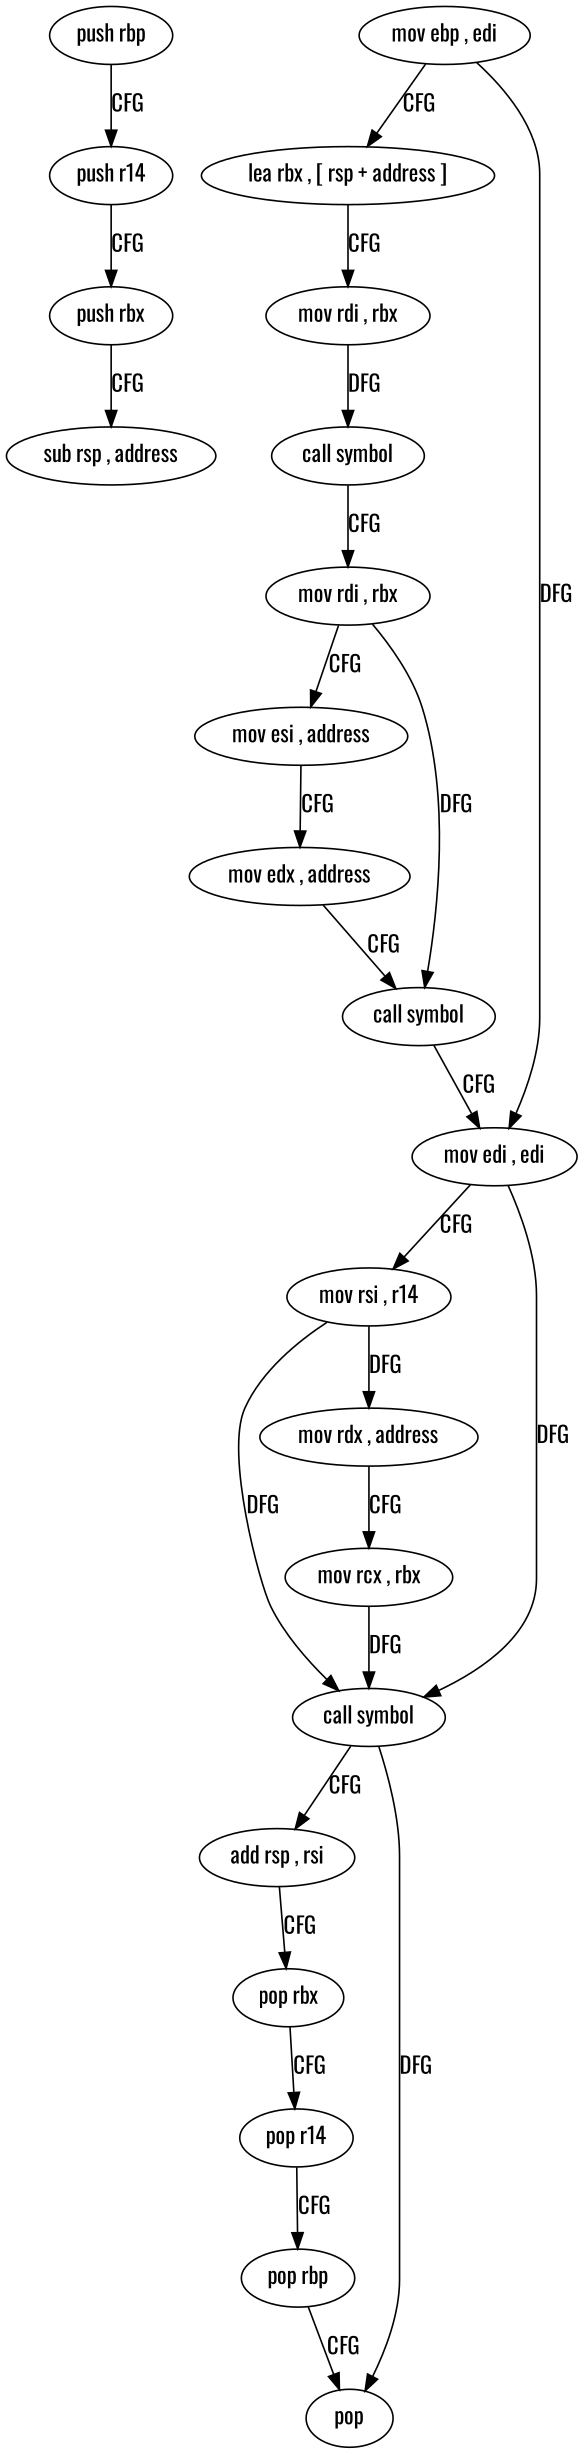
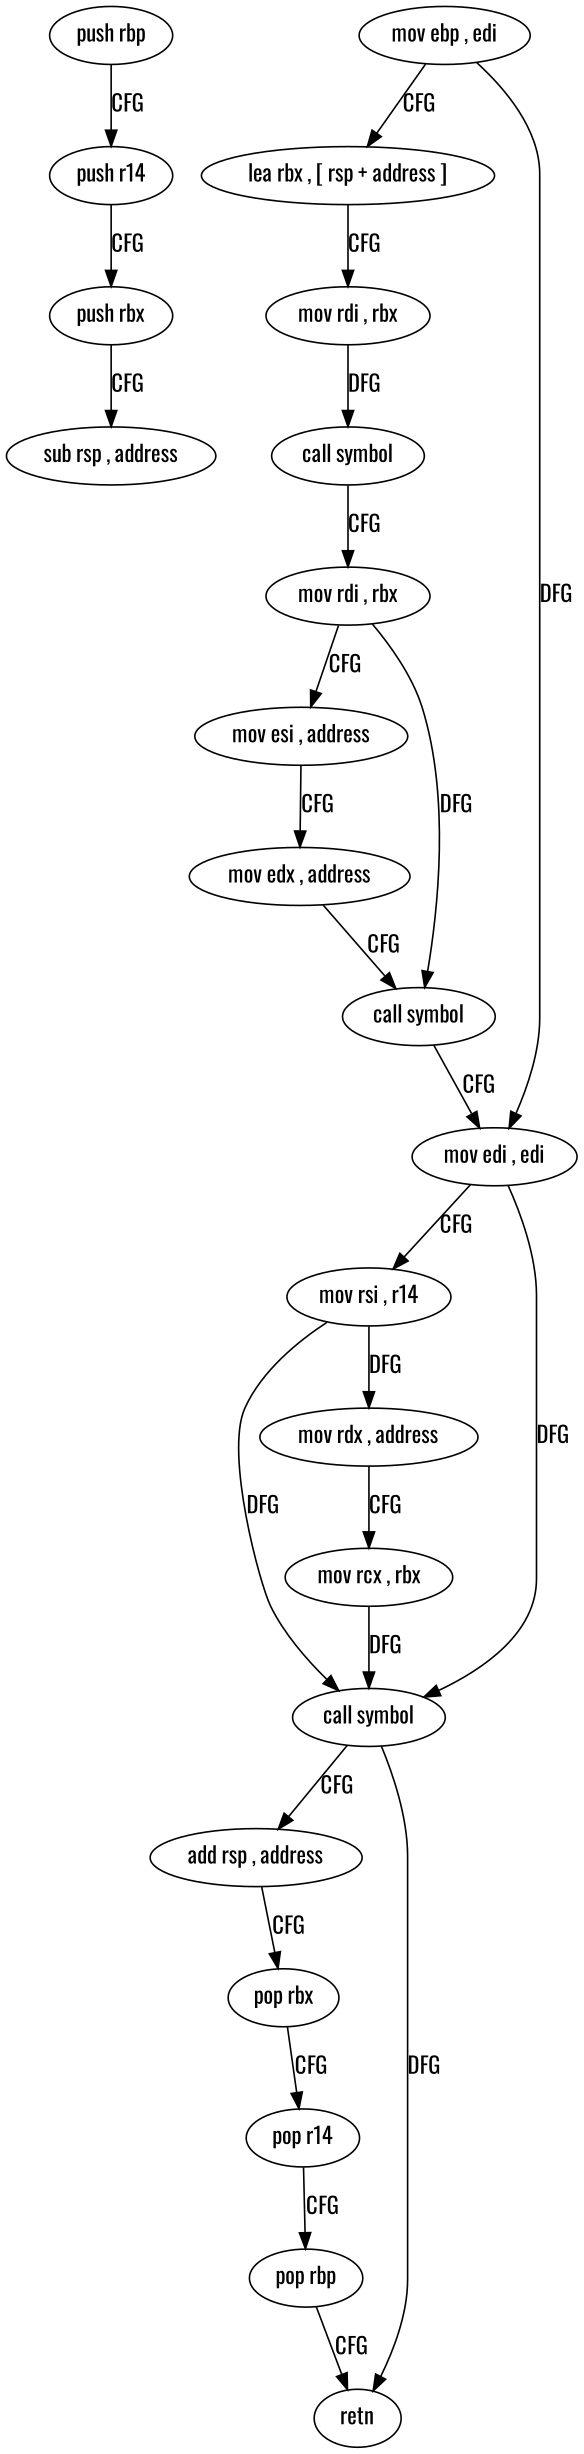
node "add rsp , rsi": label "add rsp , rsi" -> "add rsp , address"
node "pop": label "pop" -> "retn"
